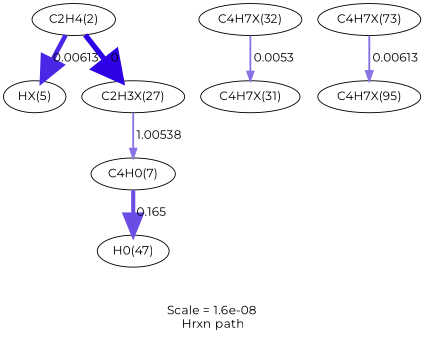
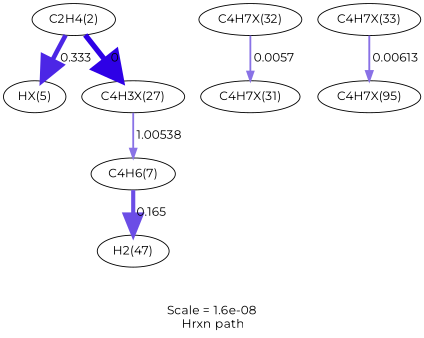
node "C4H7X(73)": label "C4H7X(73)" -> "C4H7X(33)"
edge "C2H4(2)" -> "HX(5)": label " 0.00613" -> " 0.333"
edge "C4H7X(32)" -> "C4H7X(31)": label " 0.0053" -> " 0.0057"
node "C2H3X(27)": label "C2H3X(27)" -> "C4H3X(27)"
node "C4H0(7)": label "C4H0(7)" -> "C4H6(7)"
node "H0(47)": label "H0(47)" -> "H2(47)"
